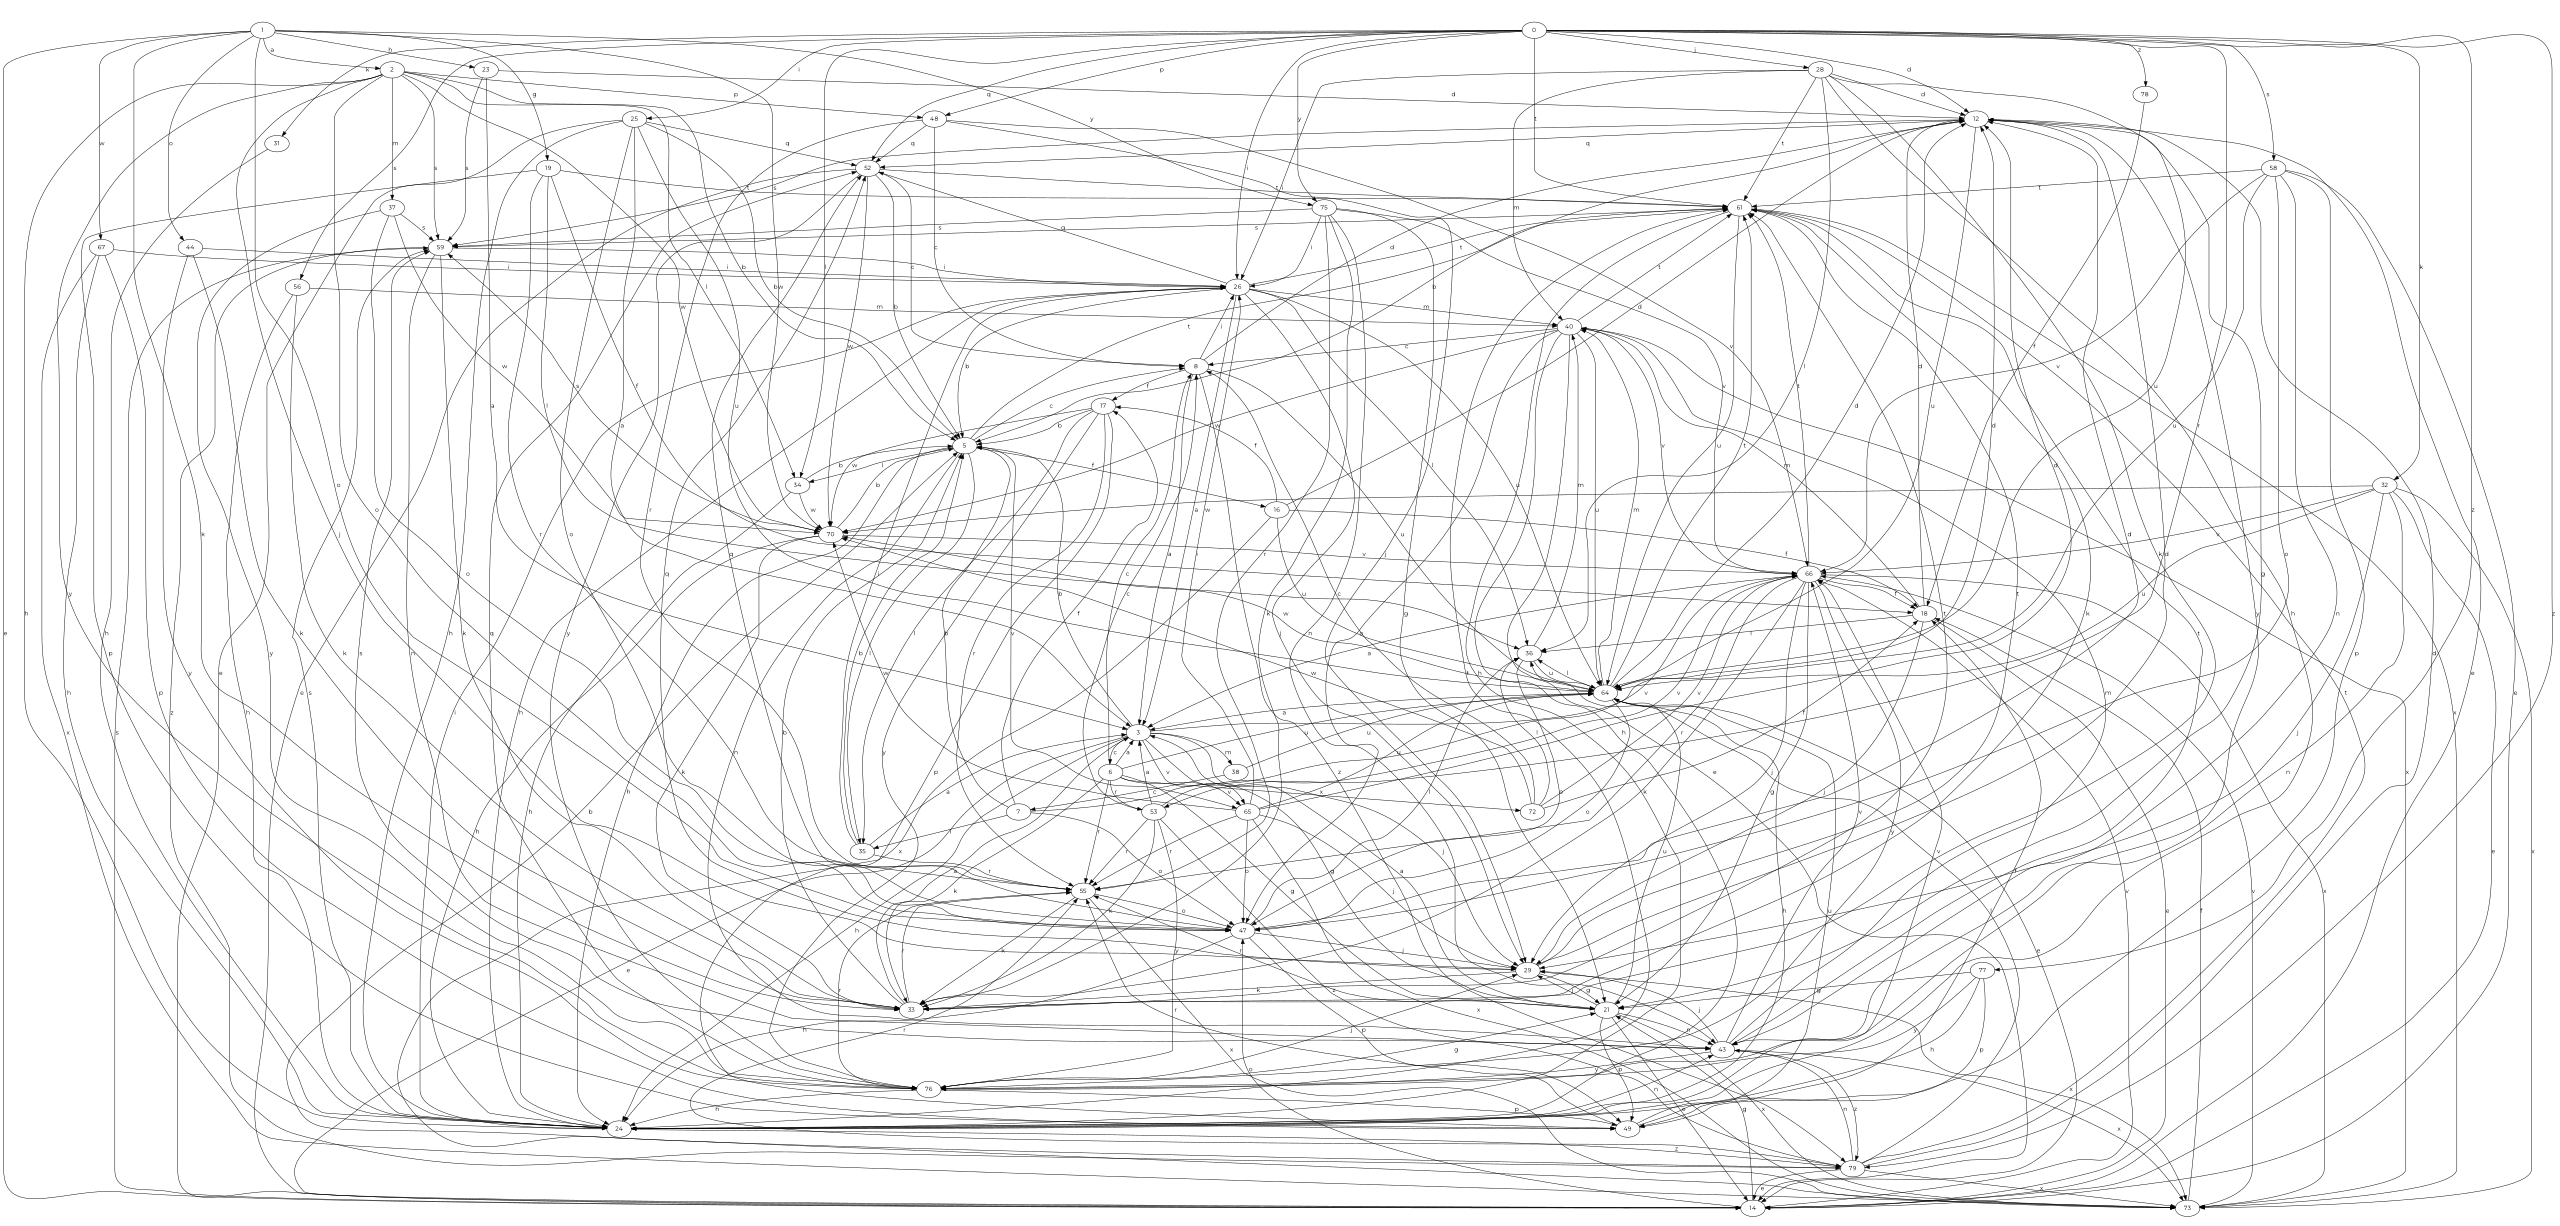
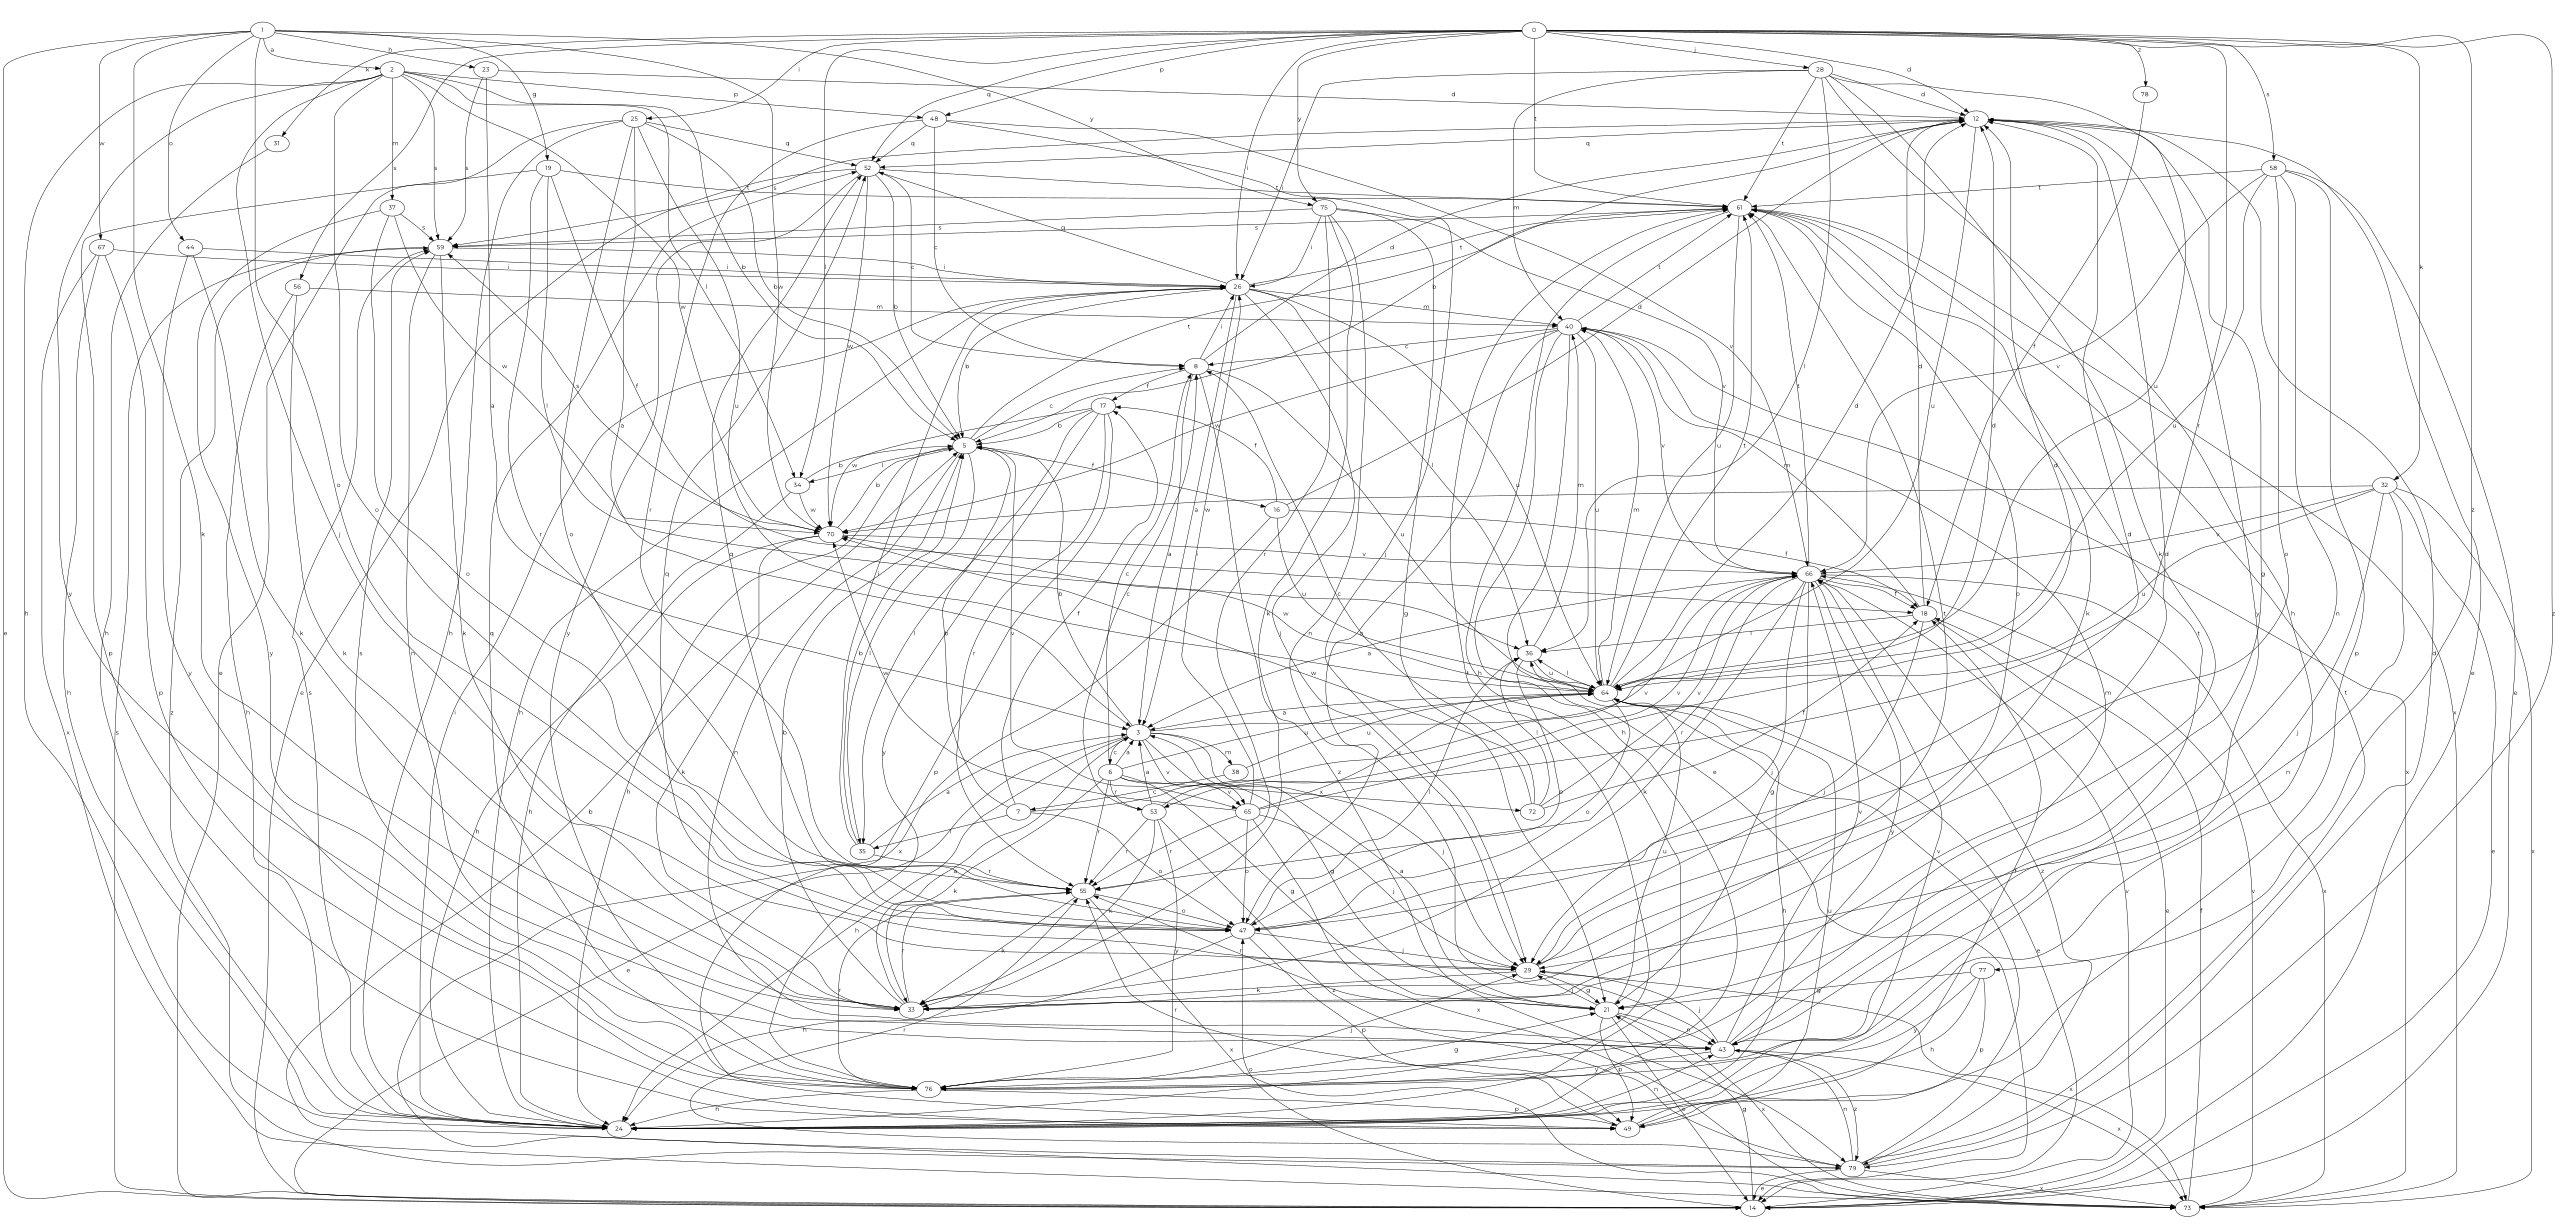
edge "29" -> "61": label "t" -> "o"
edge "24" -> "79": now "66" -> "79"
